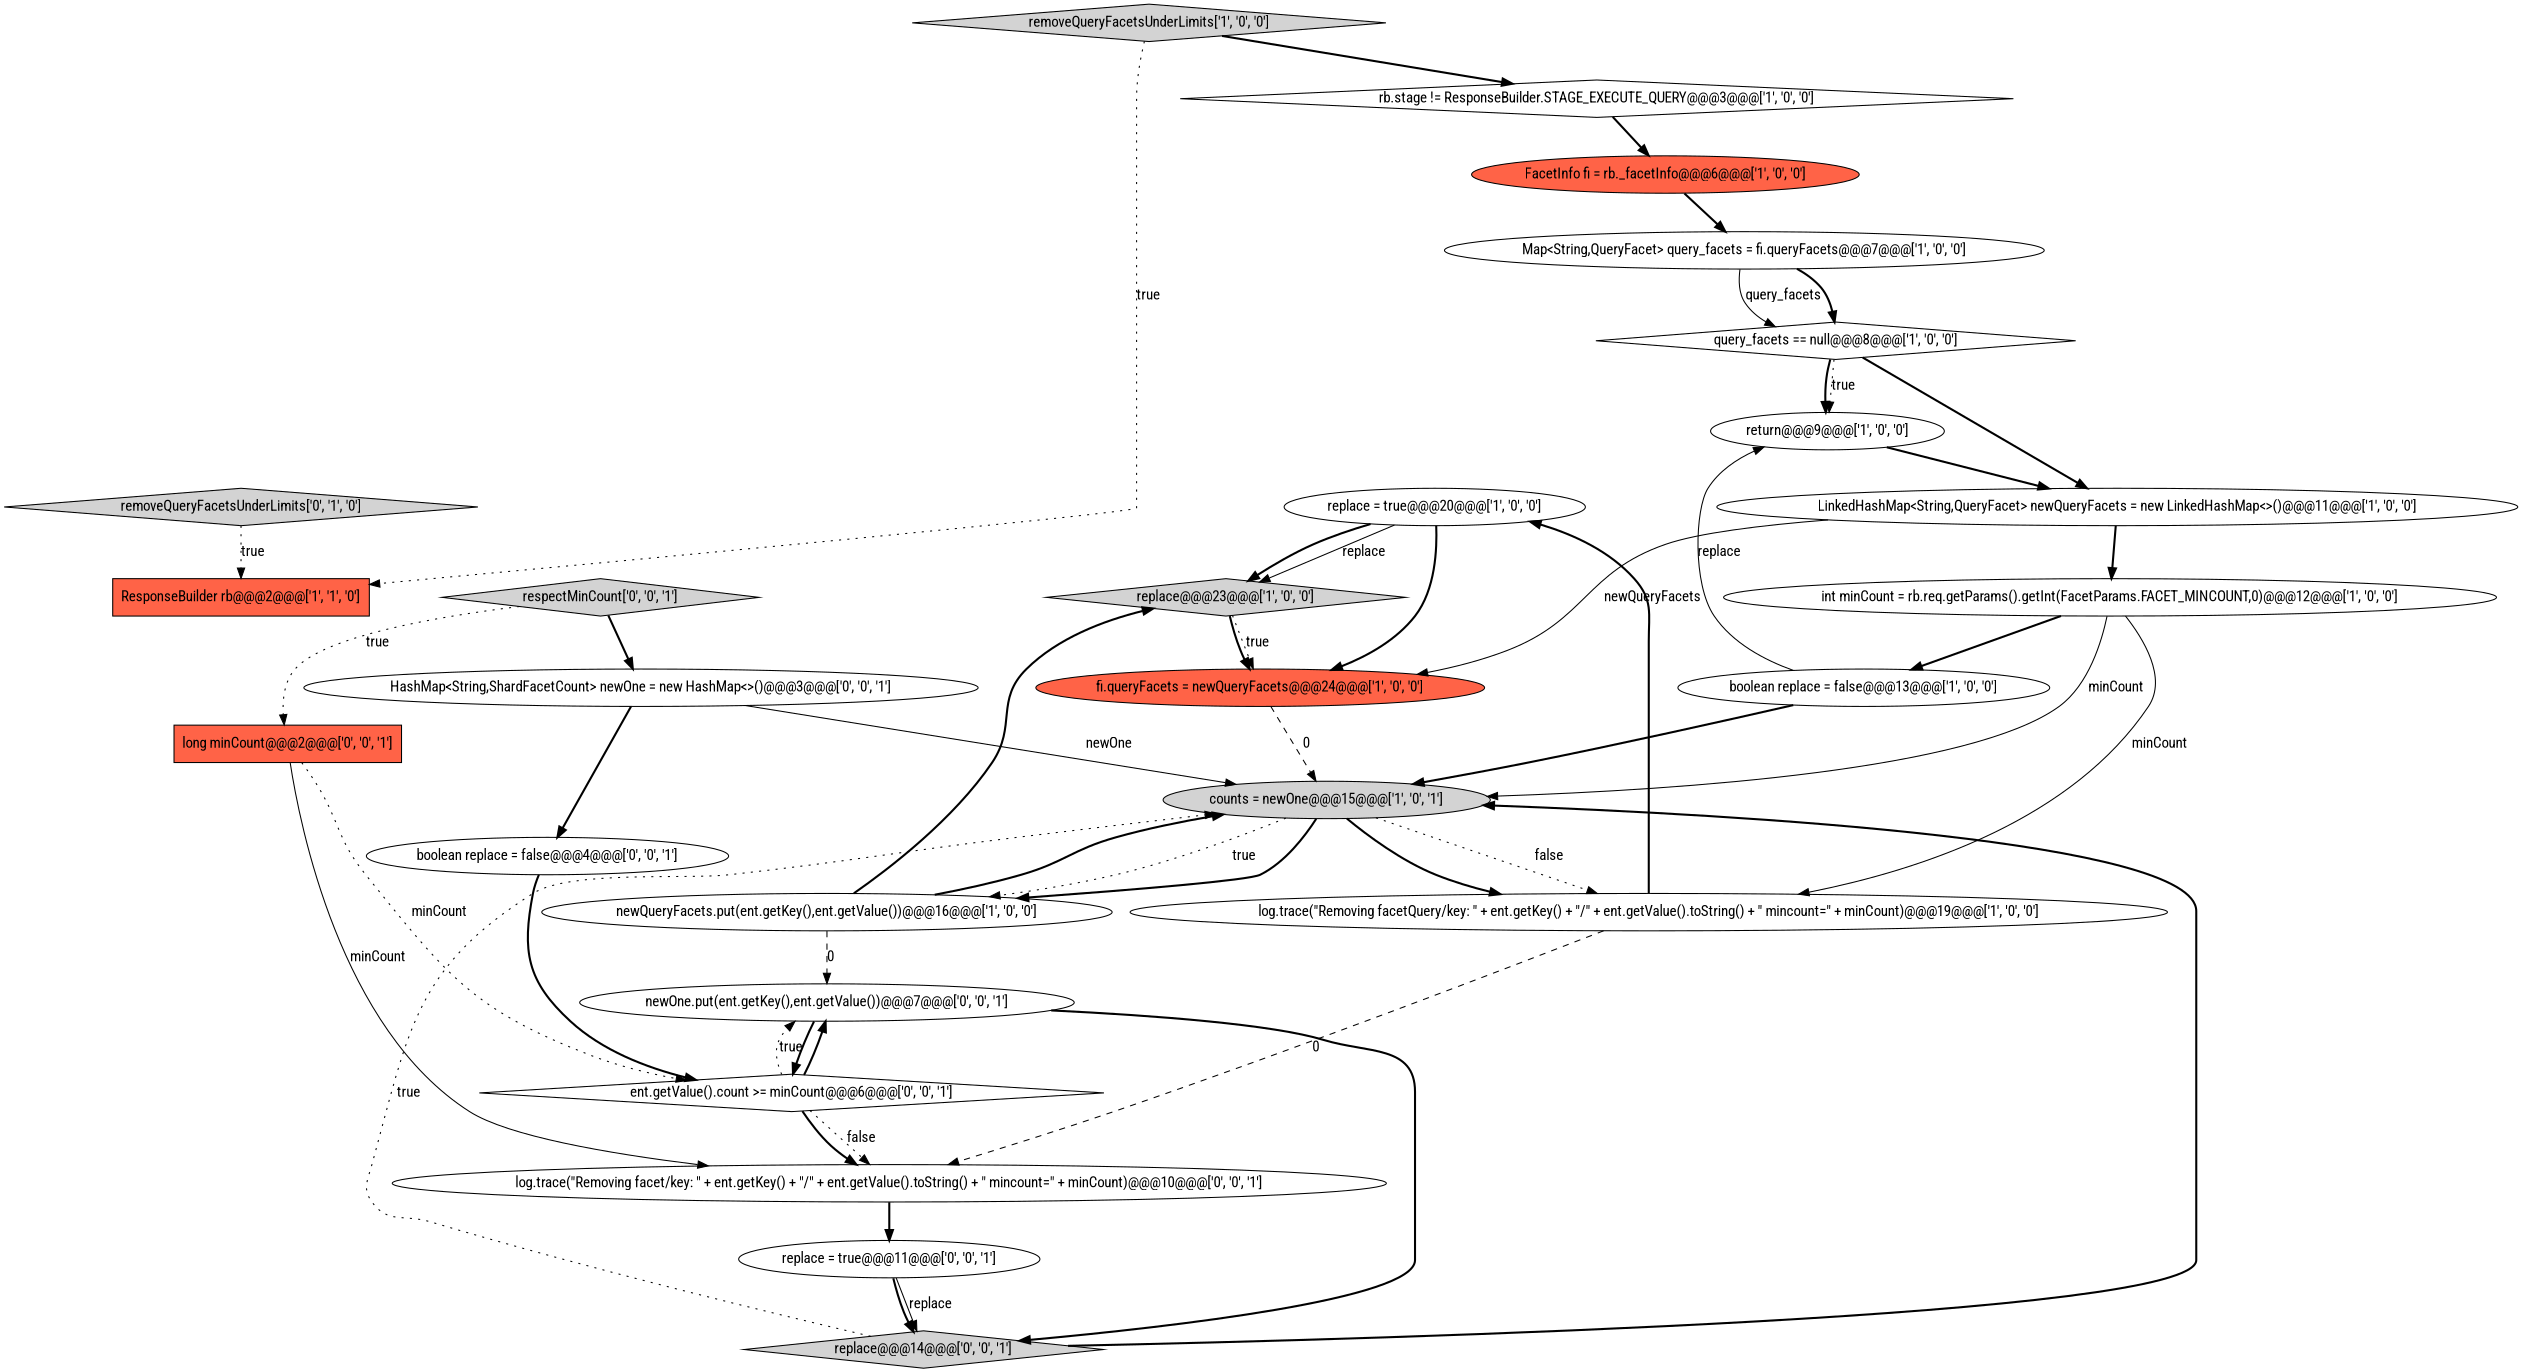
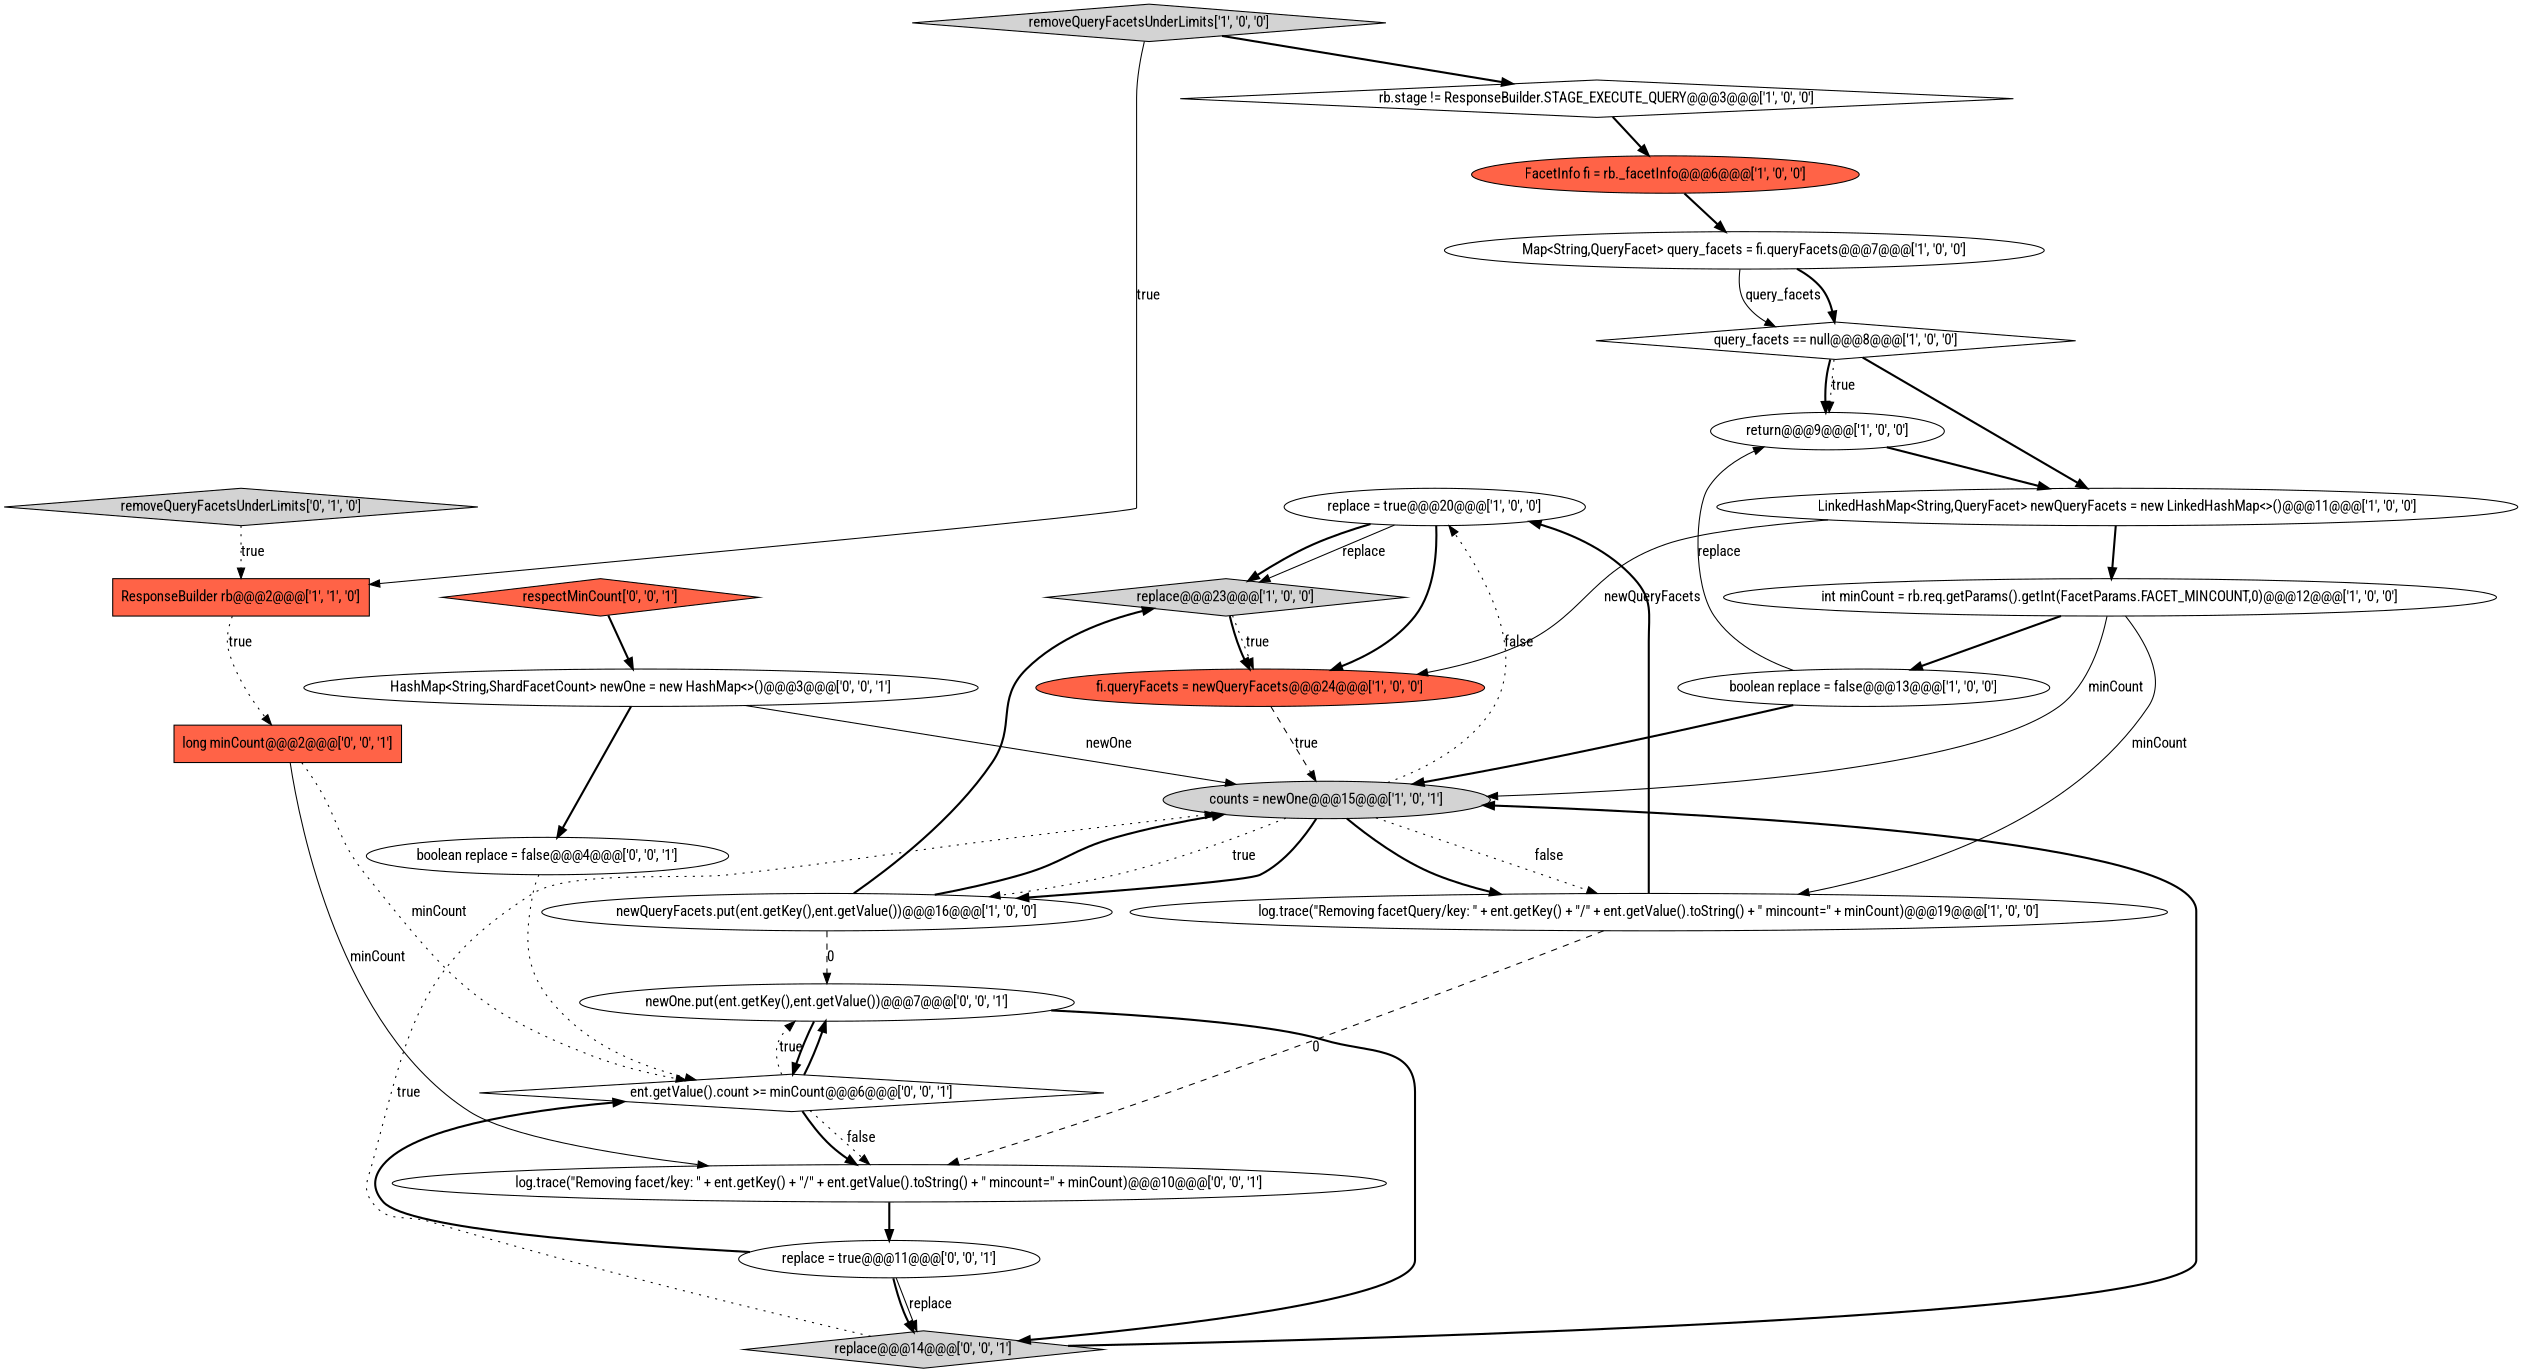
edge "removeQueryFacetsUnderLimits['1', '0', '0']" -> "ResponseBuilder rb@@@2@@@['1', '1', '0']": style dotted -> solid
node "respectMinCount['0', '0', '1']": fillcolor lightgray -> tomato
edge "respectMinCount['0', '0', '1']" -> "long minCount@@@2@@@['0', '0', '1']": now "ResponseBuilder rb@@@2@@@['1', '1', '0']" -> "long minCount@@@2@@@['0', '0', '1']"
edge "counts = newOne@@@15@@@['1', '0', '1']" -> "replace = true@@@20@@@['1', '0', '0']": added, label "false"
edge "fi.queryFacets = newQueryFacets@@@24@@@['1', '0', '0']" -> "counts = newOne@@@15@@@['1', '0', '1']": label "0" -> "true"
edge "boolean replace = false@@@4@@@['0', '0', '1']" -> "ent.getValue().count >= minCount@@@6@@@['0', '0', '1']": style bold -> dotted
edge "replace = true@@@11@@@['0', '0', '1']" -> "ent.getValue().count >= minCount@@@6@@@['0', '0', '1']": added
